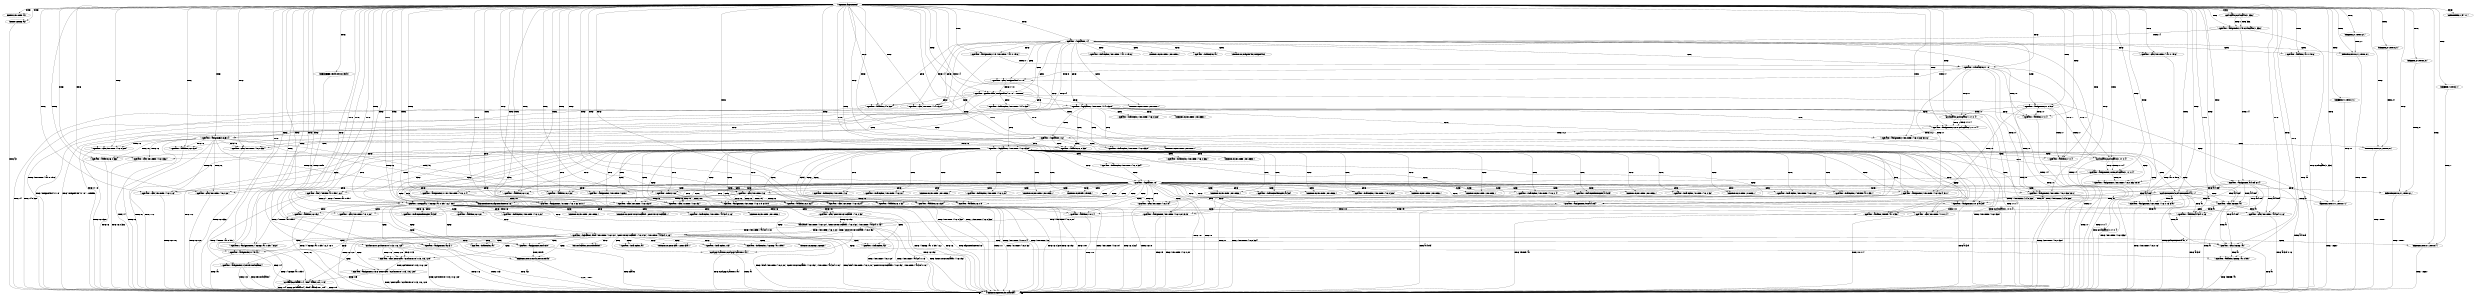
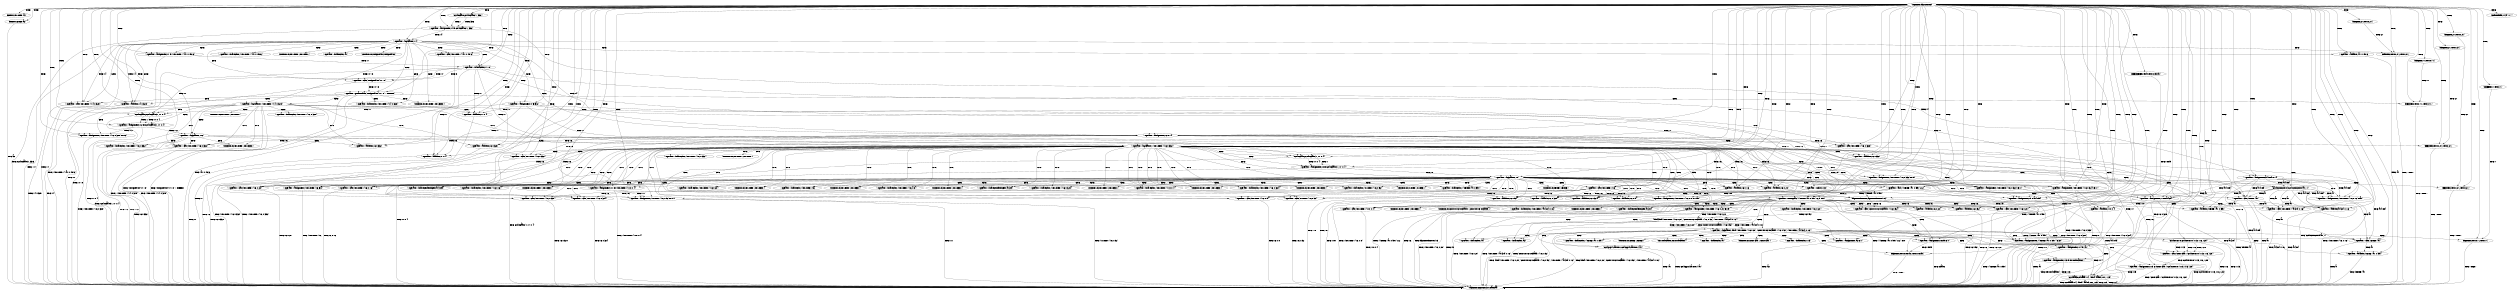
edge "(<operator>.logicalNot,!v4)" -> "(<operator>.logicalNot,!*(_DWORD *)(v4 + 328))": label "CDG: " -> "DDG: v7 - 8"
edge "(<operator>.logicalNot,!*(_DWORD *)(v6 + 332))" -> "(<operator>.assignment,*(_DWORD *)(v6 + 324) = v7)": removed, label "CDG:"
edge "(<operator>.logicalNot,!*(_DWORD *)(v6 + 332))" -> "(<operator>.and,*((_BYTE *)a1 + 591) & 2)": label "CDG: " -> "WORD: "
edge "(<operator>.indirection,*(_DWORD *)(v6 + 324))" -> "(<operator>.logicalNot,!v8)": reversed
edge "(Curl_conncontrol,Curl_conncontrol(a1, 1))" -> "(RETURN,return 71;,return 71;)": now "(Curl_conncontrol,Curl_conncontrol(a1, 1))" -> "(<operator>.cast,(_DWORD *)(a1[20] + 16))"
